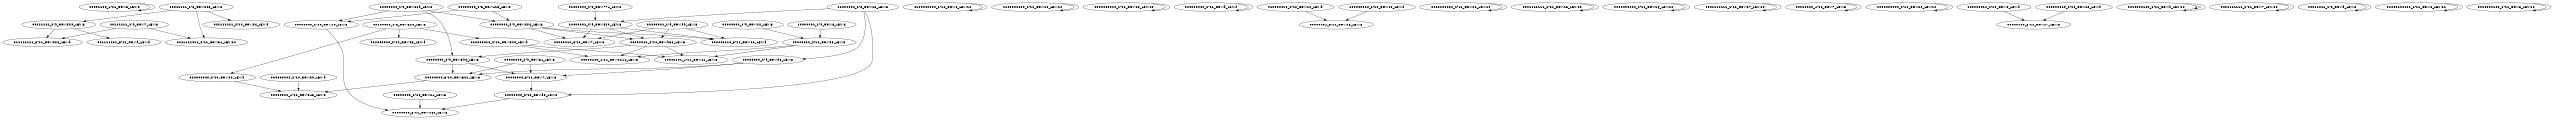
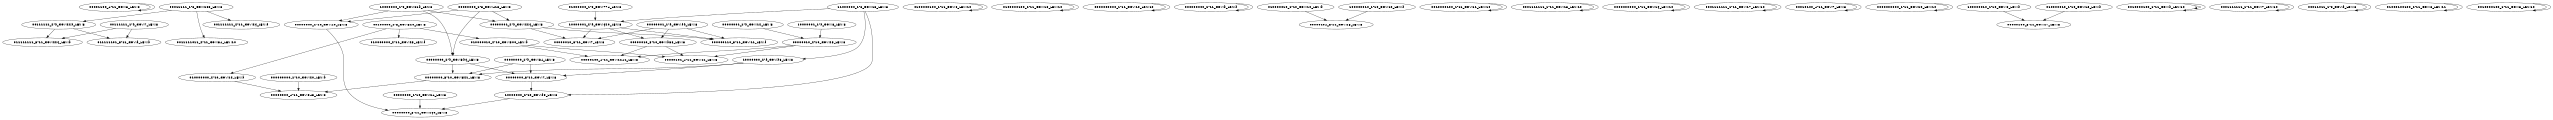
edge "00111111_1-9_COV:7_LEN:8" -> "0011111011_2-11_COV:34_LEN:10": now "00111111_1-9_COV:7_LEN:8" -> "011111101_3-11_COV:9_LEN:9"
edge "00000001_2-9_COV:226_LEN:8" -> "00000010_3-10_COV:938_LEN:8": removed
edge "00000010_3-10_COV:938_LEN:8" -> "00000000_2-9_COV:396_LEN:8": now "00000000_1-8_COV:413_LEN:8" -> "00000000_2-9_COV:396_LEN:8"
